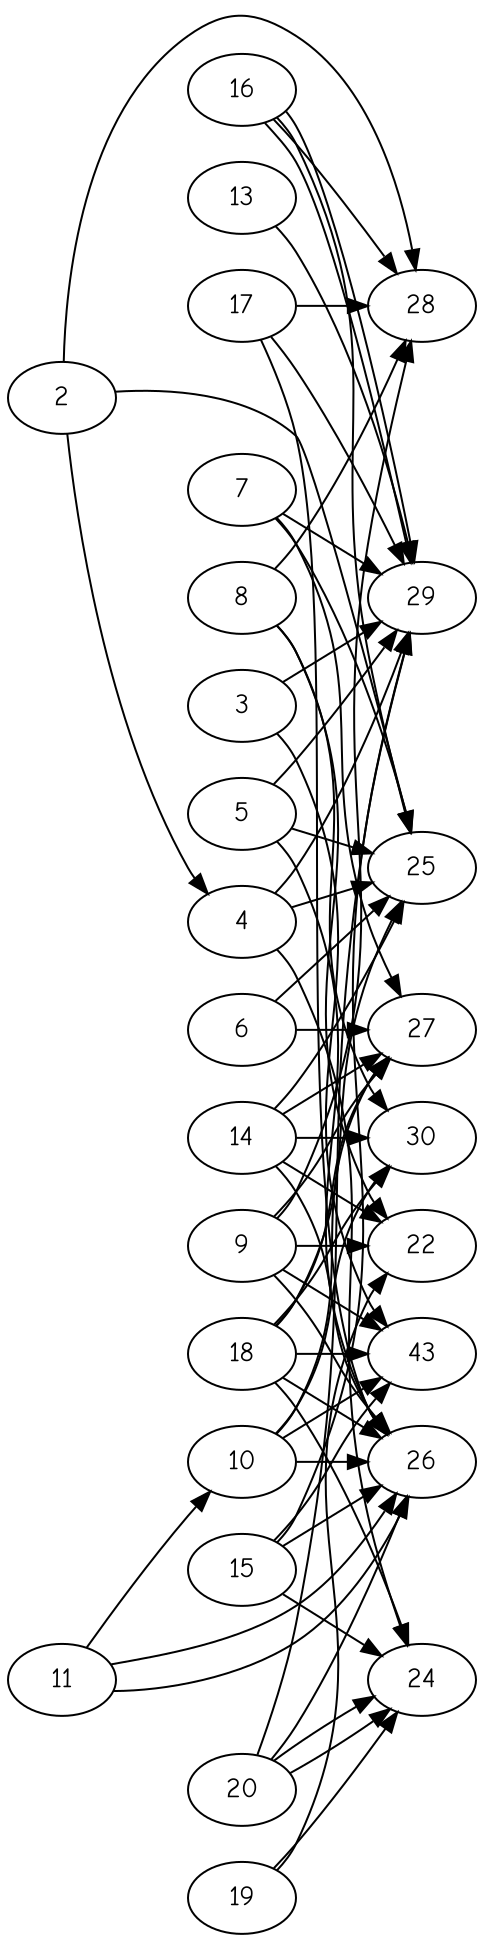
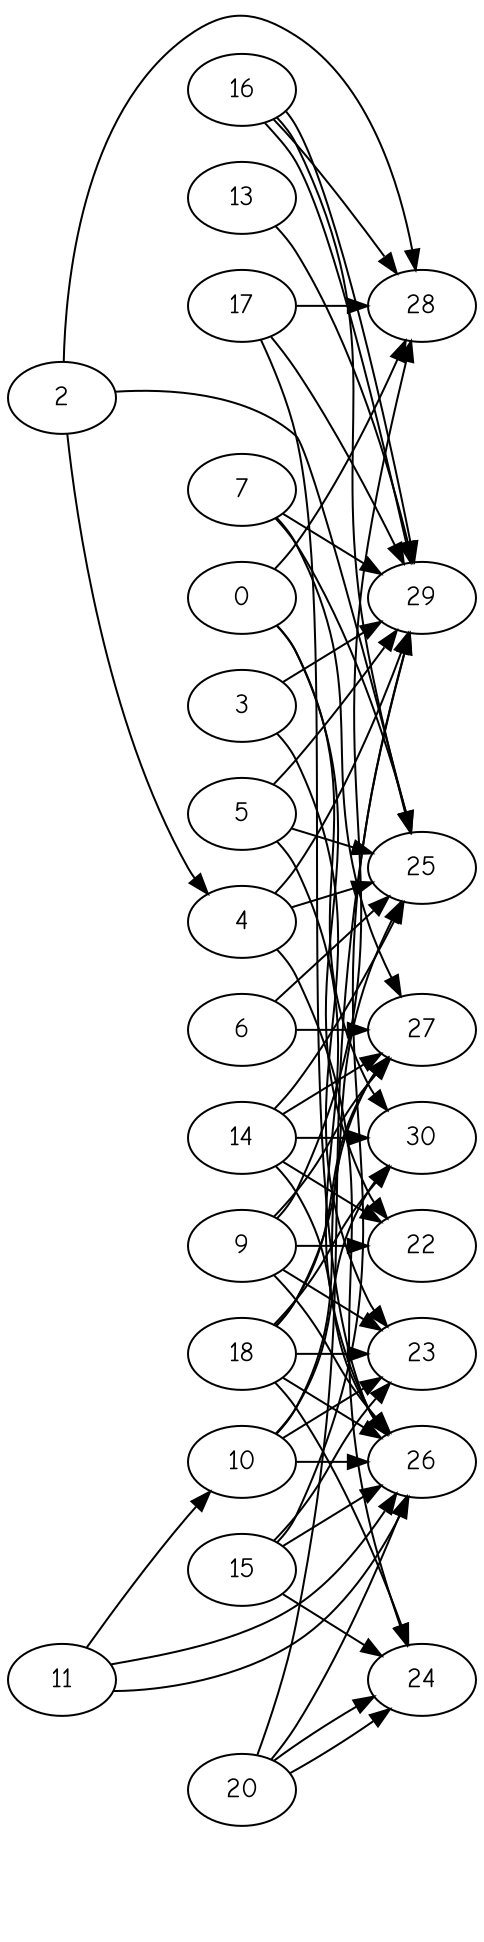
node "8": label "8" -> "0"
node "43": label "43" -> "23"
node "19": removed
